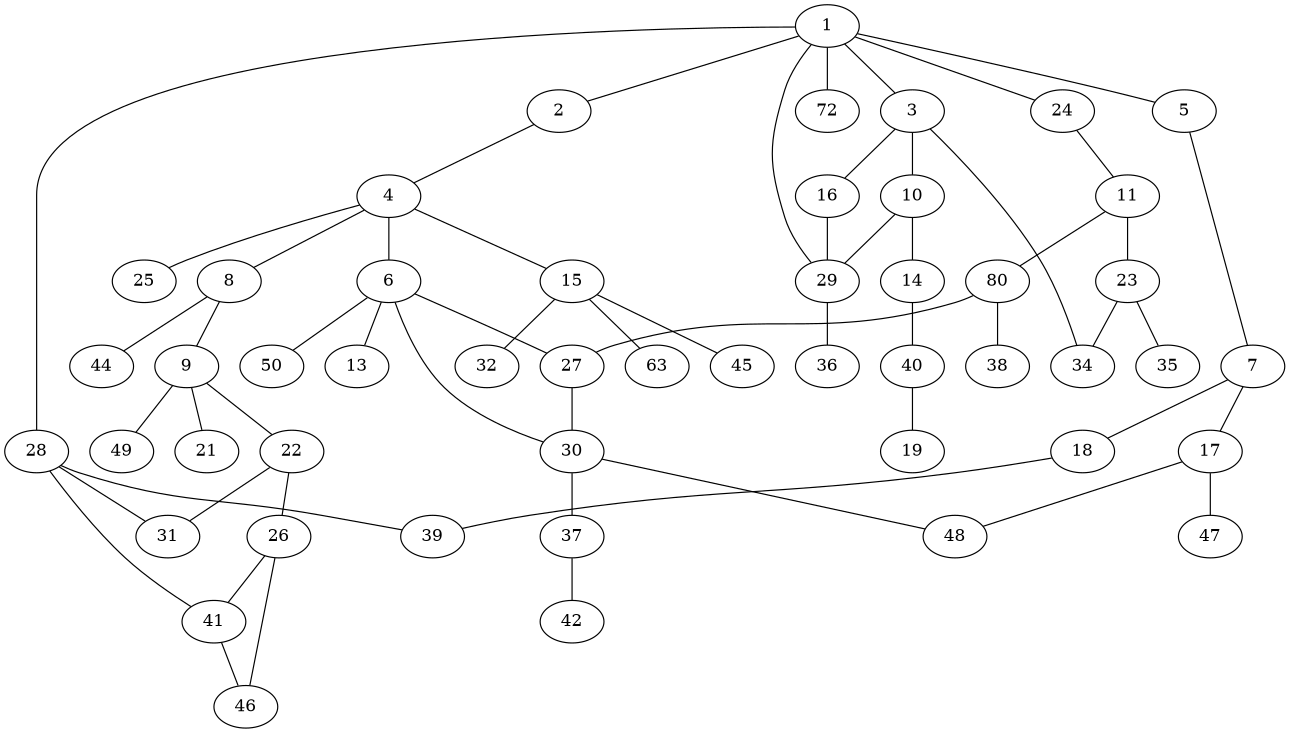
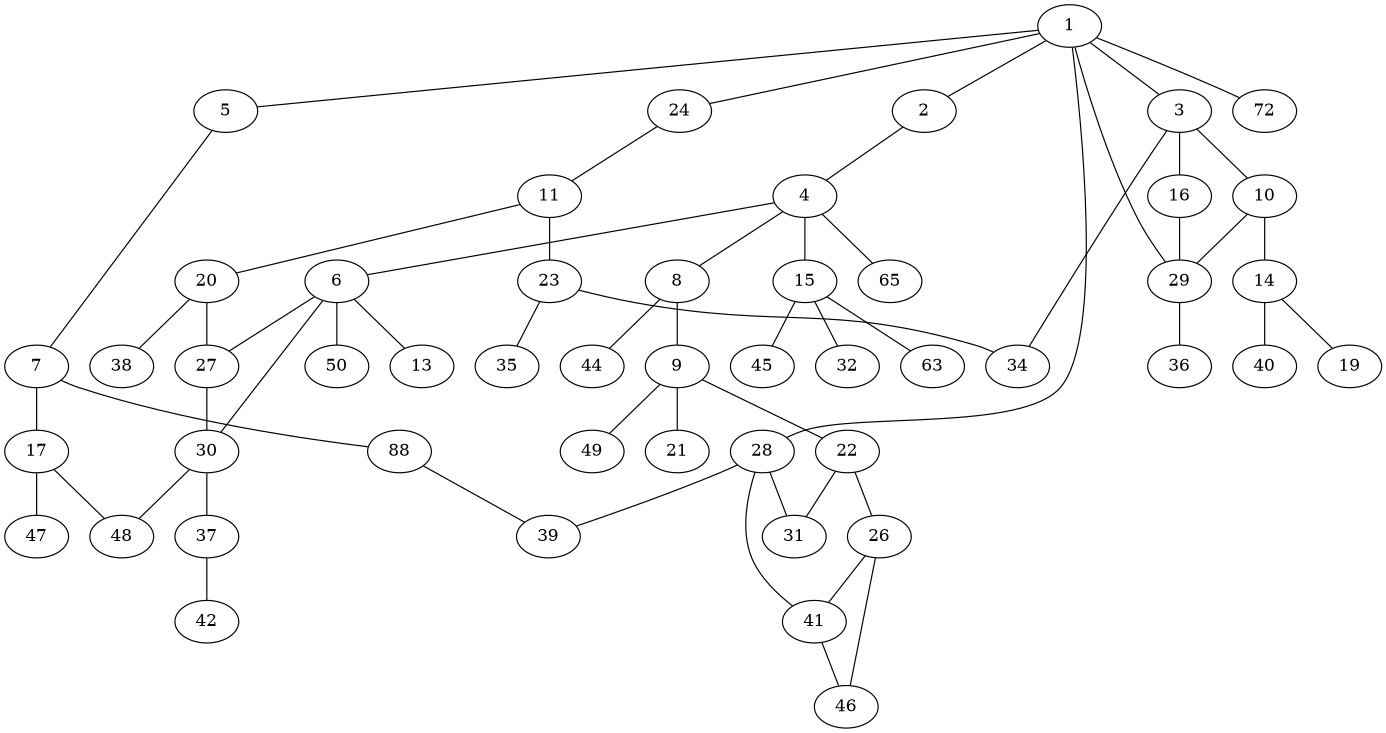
node "25": label "25" -> "65"
node "80": label "80" -> "20"
edge "40" -- "19": now "14" -- "19"
node "18": label "18" -> "88"
